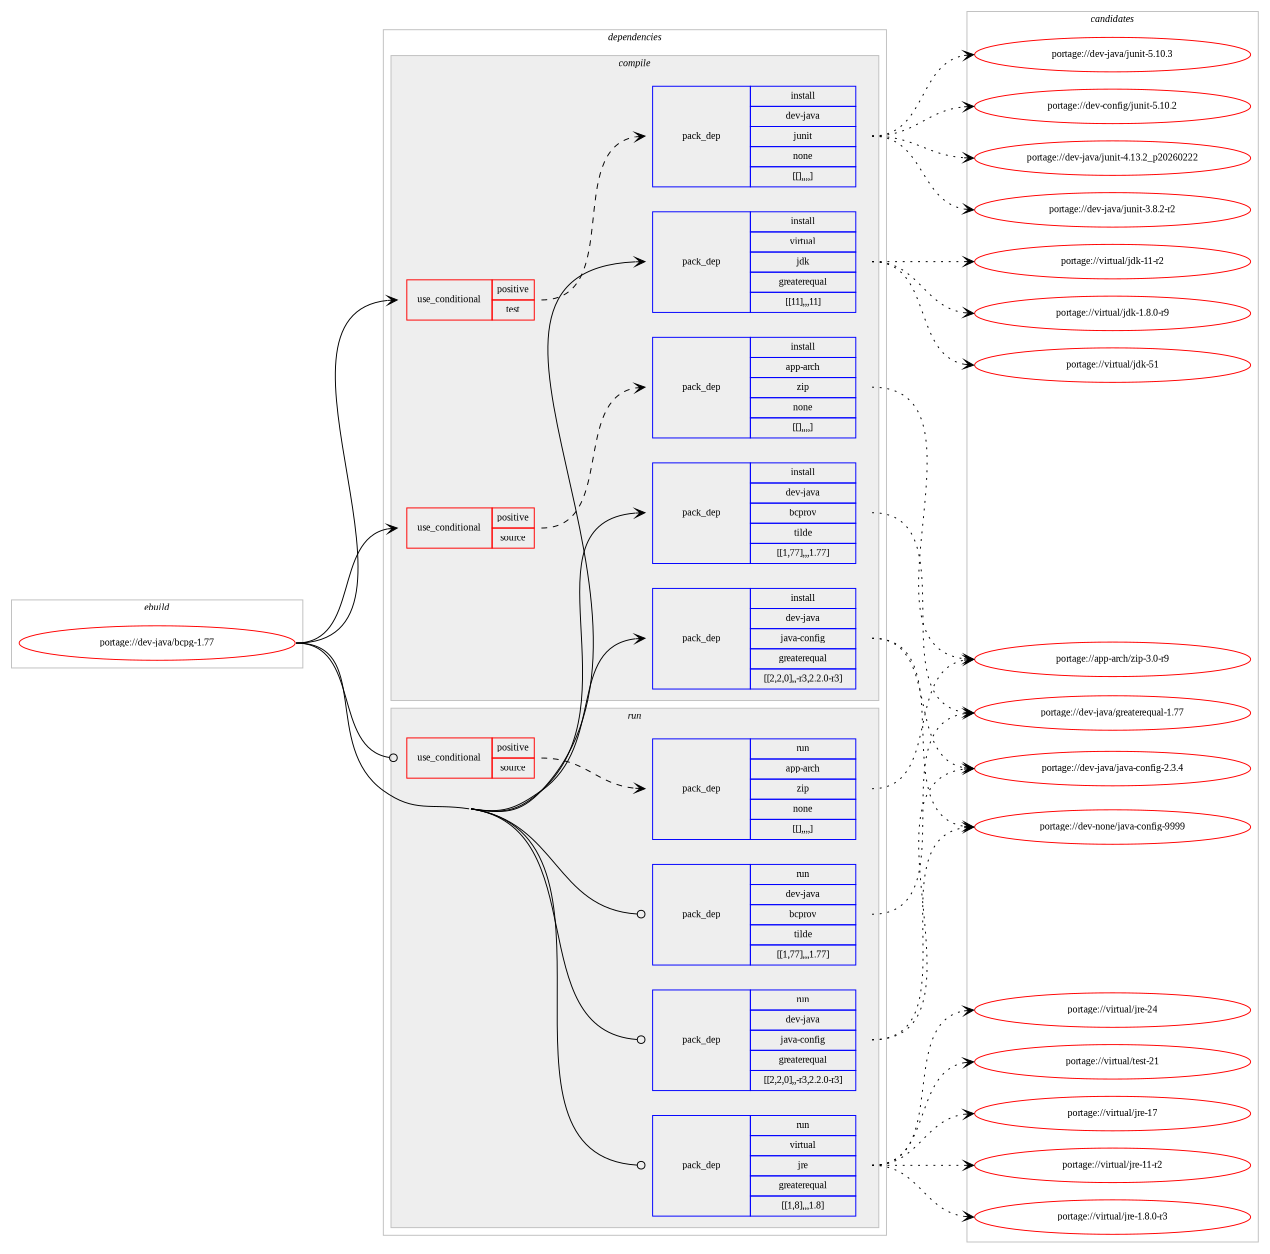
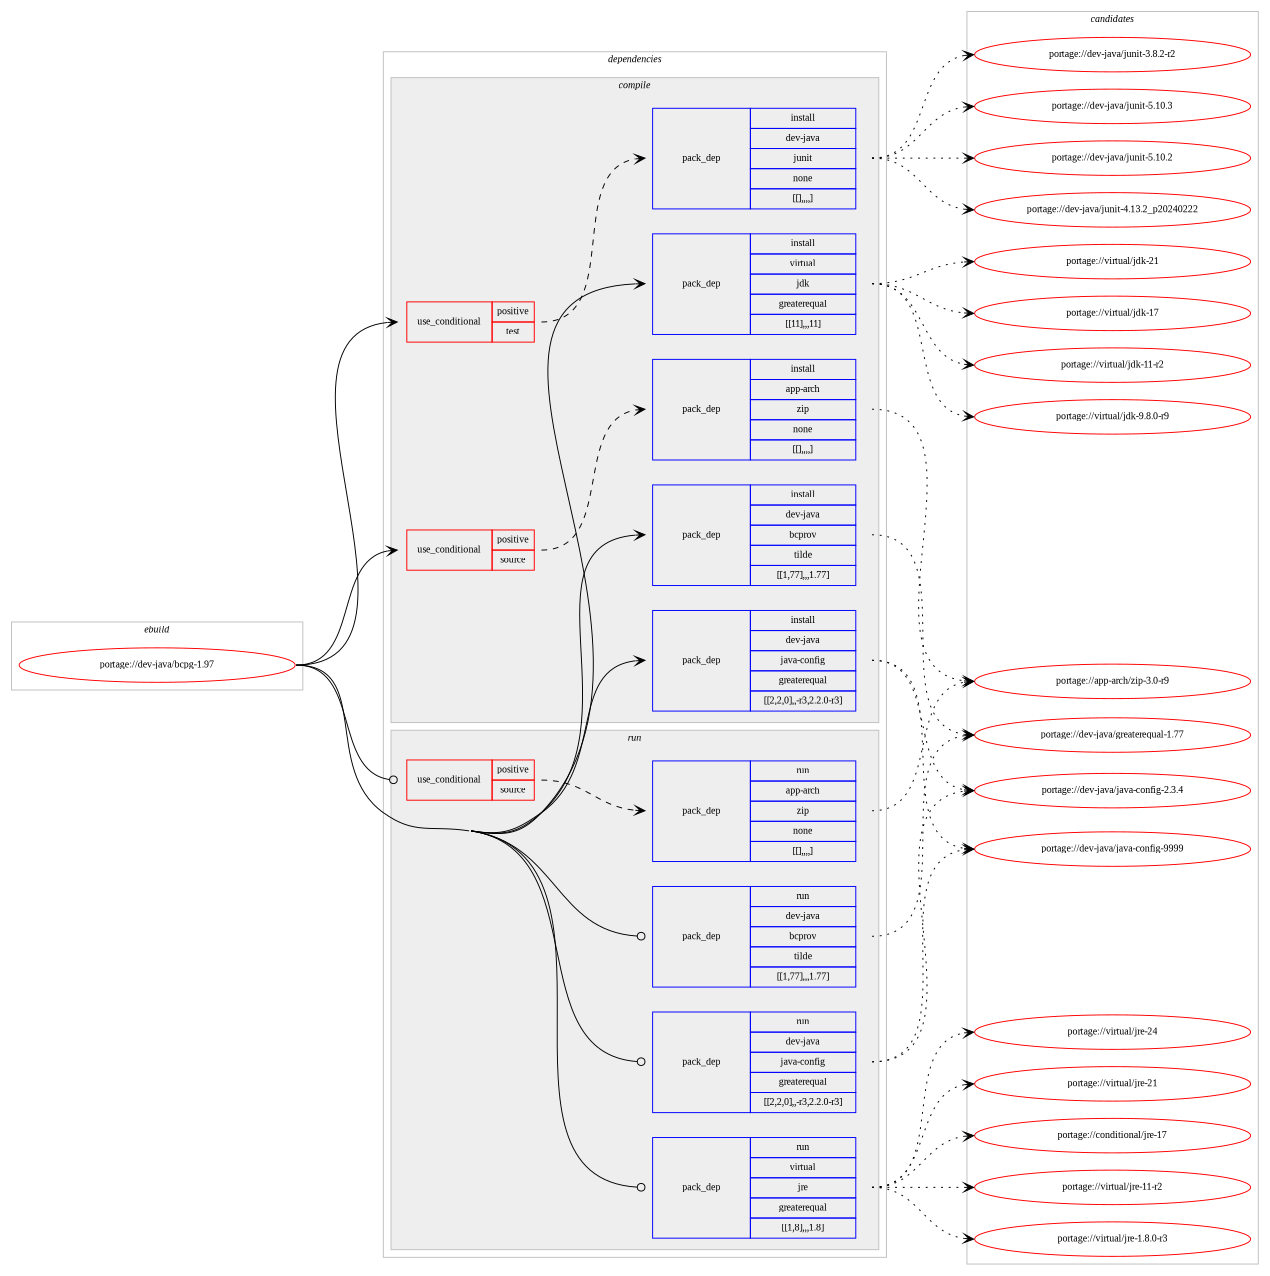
node "portage://dev-config/junit-5.10.2": label "portage://dev-config/junit-5.10.2" -> "portage://dev-java/junit-5.10.2"
node "portage://dev-java/junit-4.13.2_p20260222": label "portage://dev-java/junit-4.13.2_p20260222" -> "portage://dev-java/junit-4.13.2_p20240222"
node "portage://virtual/jdk-17": added
node "portage://virtual/jdk-1.8.0-r9": label "portage://virtual/jdk-1.8.0-r9" -> "portage://virtual/jdk-9.8.0-r9"
node "portage://virtual/jdk-51": label "portage://virtual/jdk-51" -> "portage://virtual/jdk-21"
node "portage://dev-java/bcpg-1.77": label "portage://dev-java/bcpg-1.77" -> "portage://dev-java/bcpg-1.97"
node "portage://dev-none/java-config-9999": label "portage://dev-none/java-config-9999" -> "portage://dev-java/java-config-9999"
node "portage://virtual/test-21": label "portage://virtual/test-21" -> "portage://virtual/jre-21"
node "portage://virtual/jre-17": label "portage://virtual/jre-17" -> "portage://conditional/jre-17"
